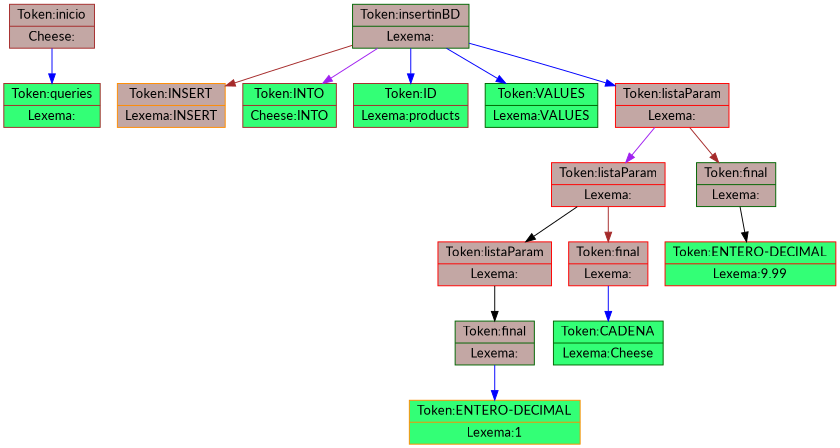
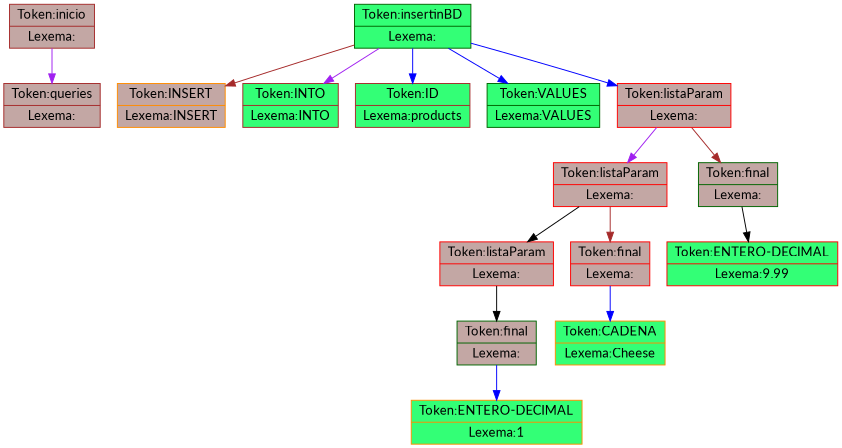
node "Token:insertinBD": fillcolor #c3a7a4 -> #33ff76
node "Token:inicio": text "Cheese:" -> "Lexema:"
edge "Token:inicio" -> "Token:queries": color blue -> purple
node "Token:queries": fillcolor #33ff76 -> #c3a7a4
node "Token:INTO": text "Cheese:INTO" -> "Lexema:INTO"
node "Token:CADENA": color darkgreen -> darkorange
